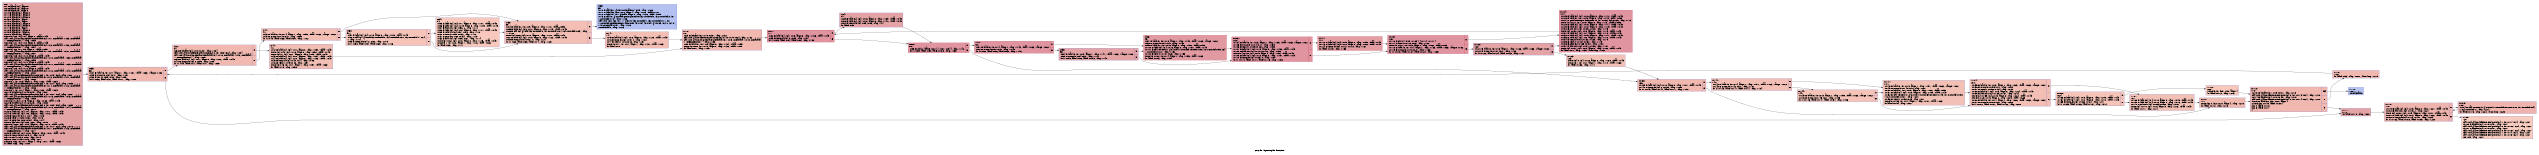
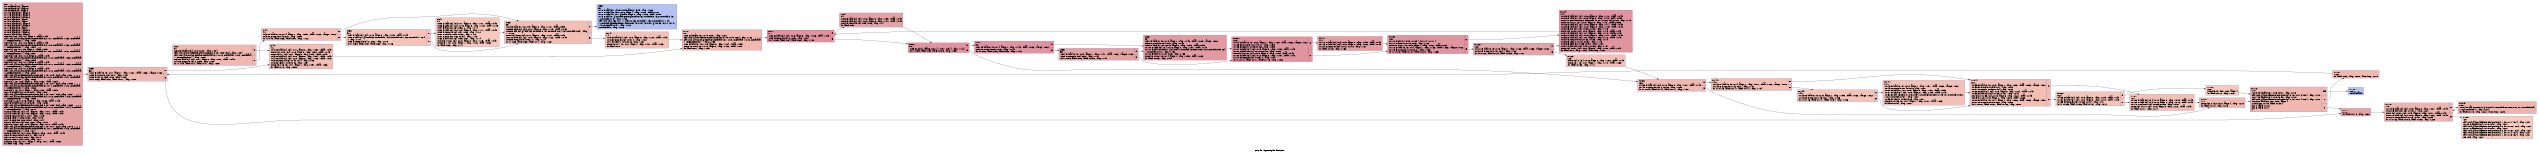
node "%54:": text "%59 = read slt i64 %57, %58, !dbg !1112" -> "%59 = icmp slt i64 %57, %58, !dbg !1112"
edge "%33:" -> "%37:": now "%33:" -> "%41:"
edge "%141:" -> "%147:": now "%141:" -> "%154:"
